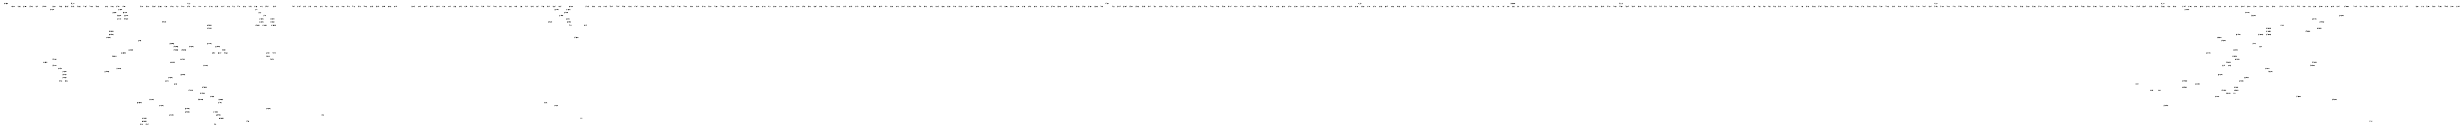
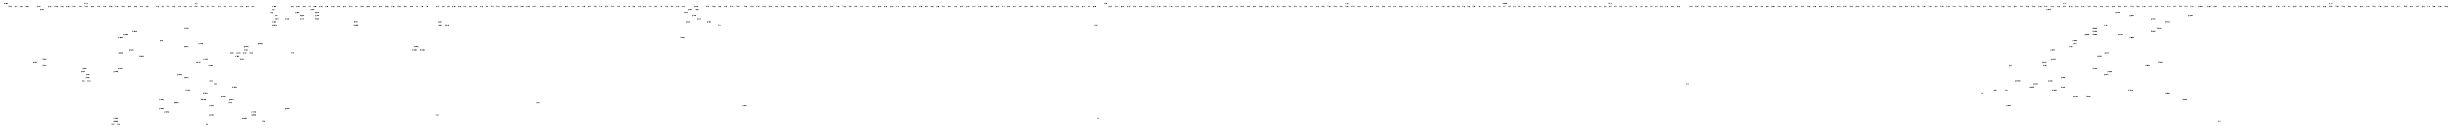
node "(63) C55": removed
node "(350) R119": removed
